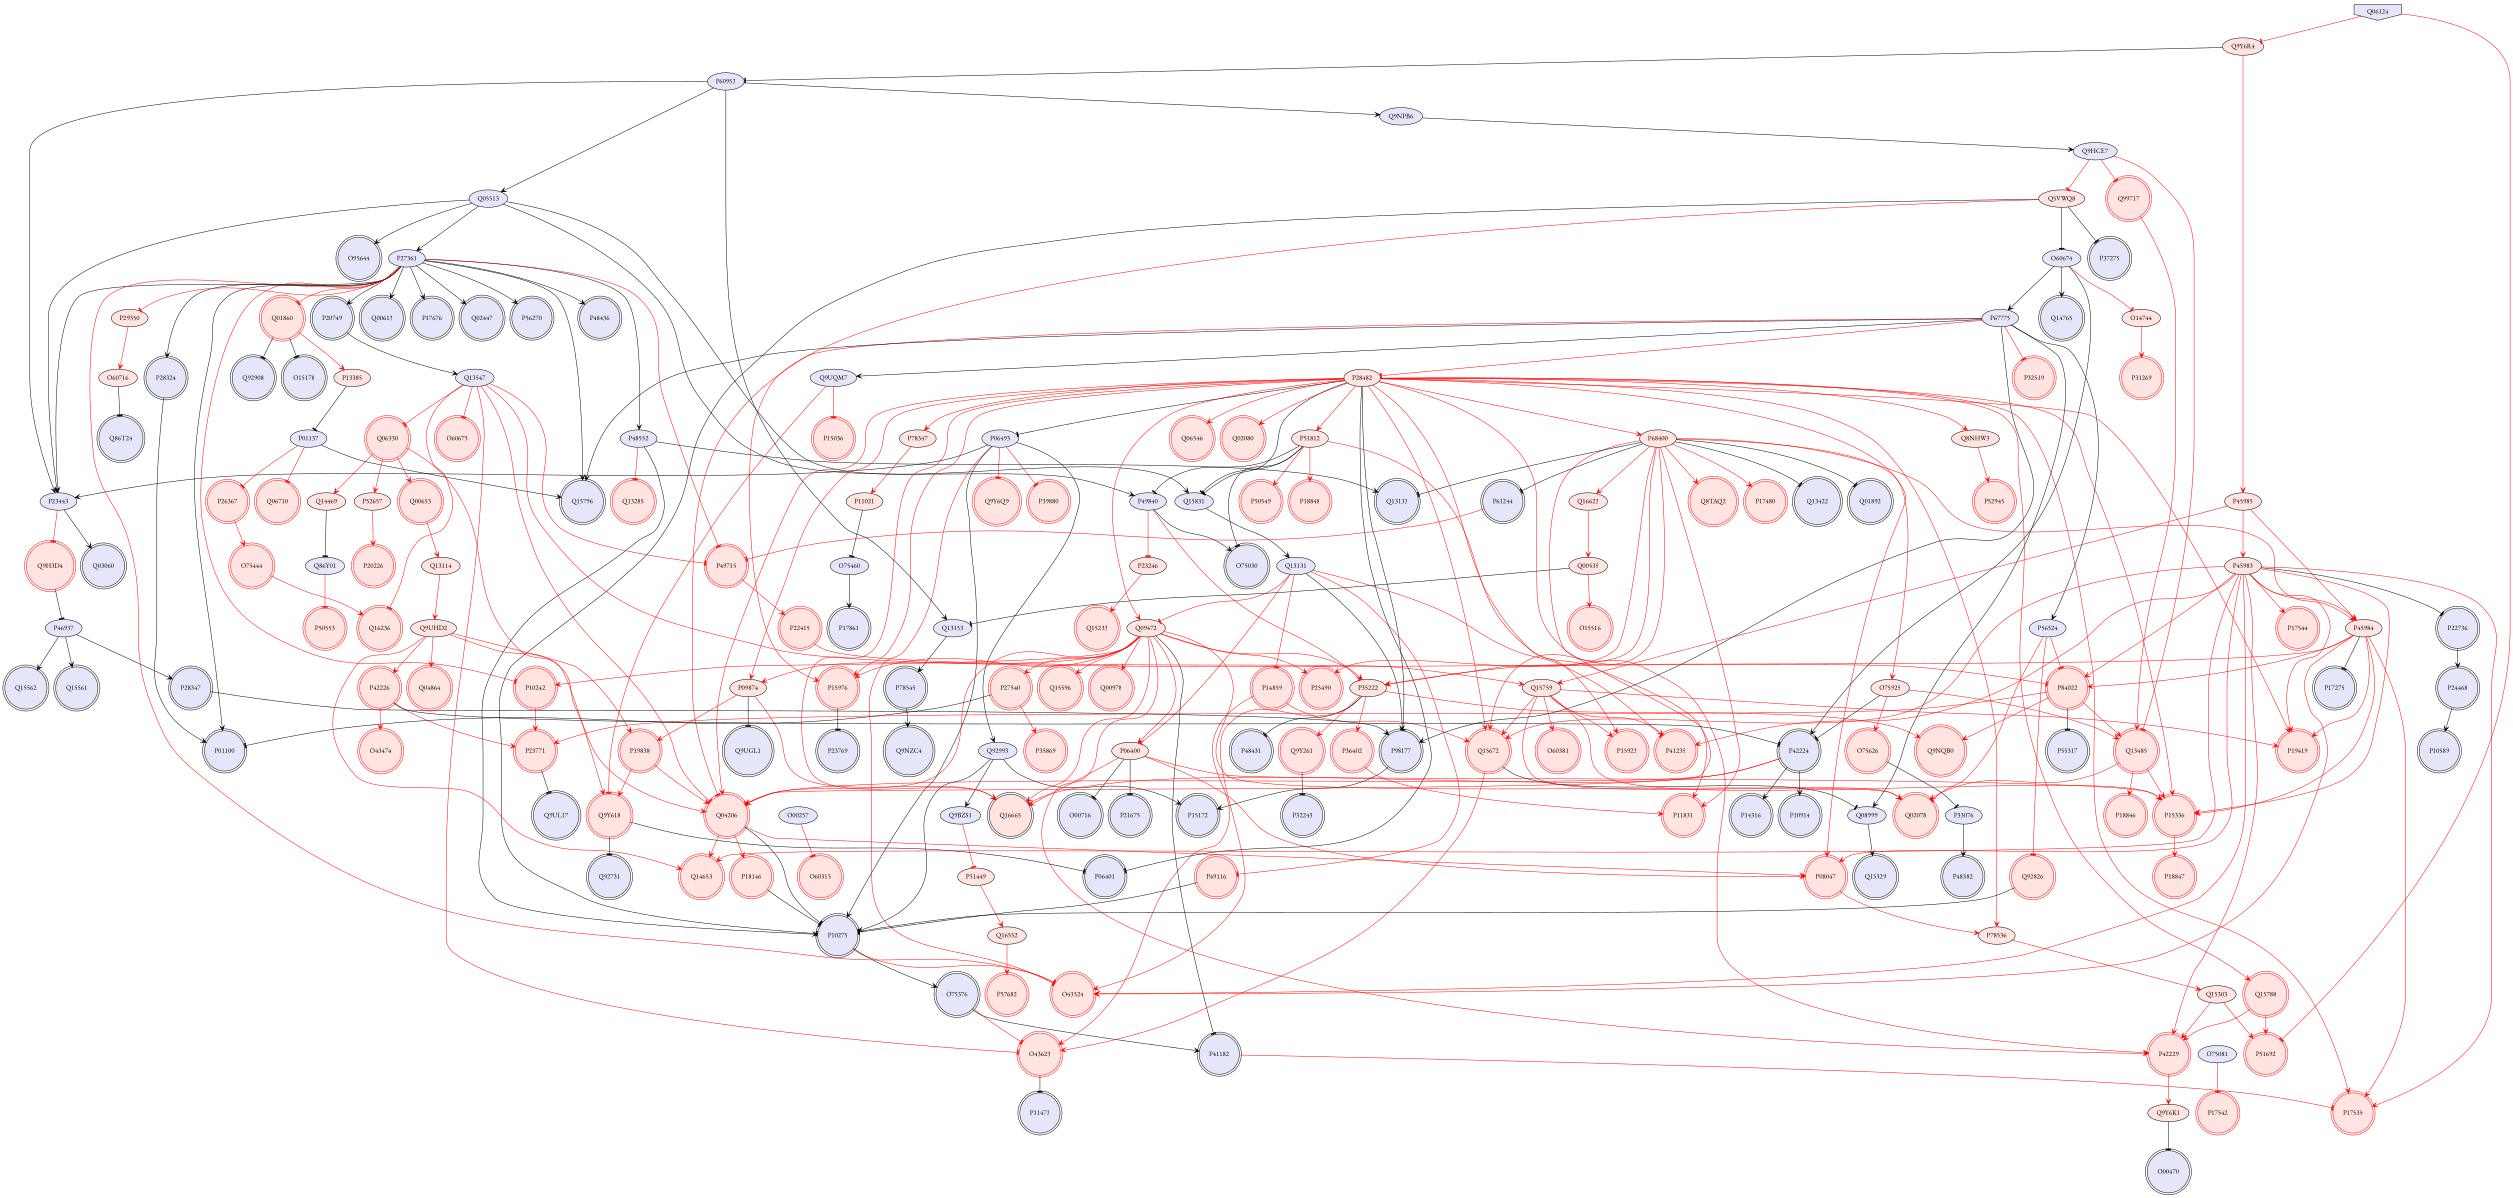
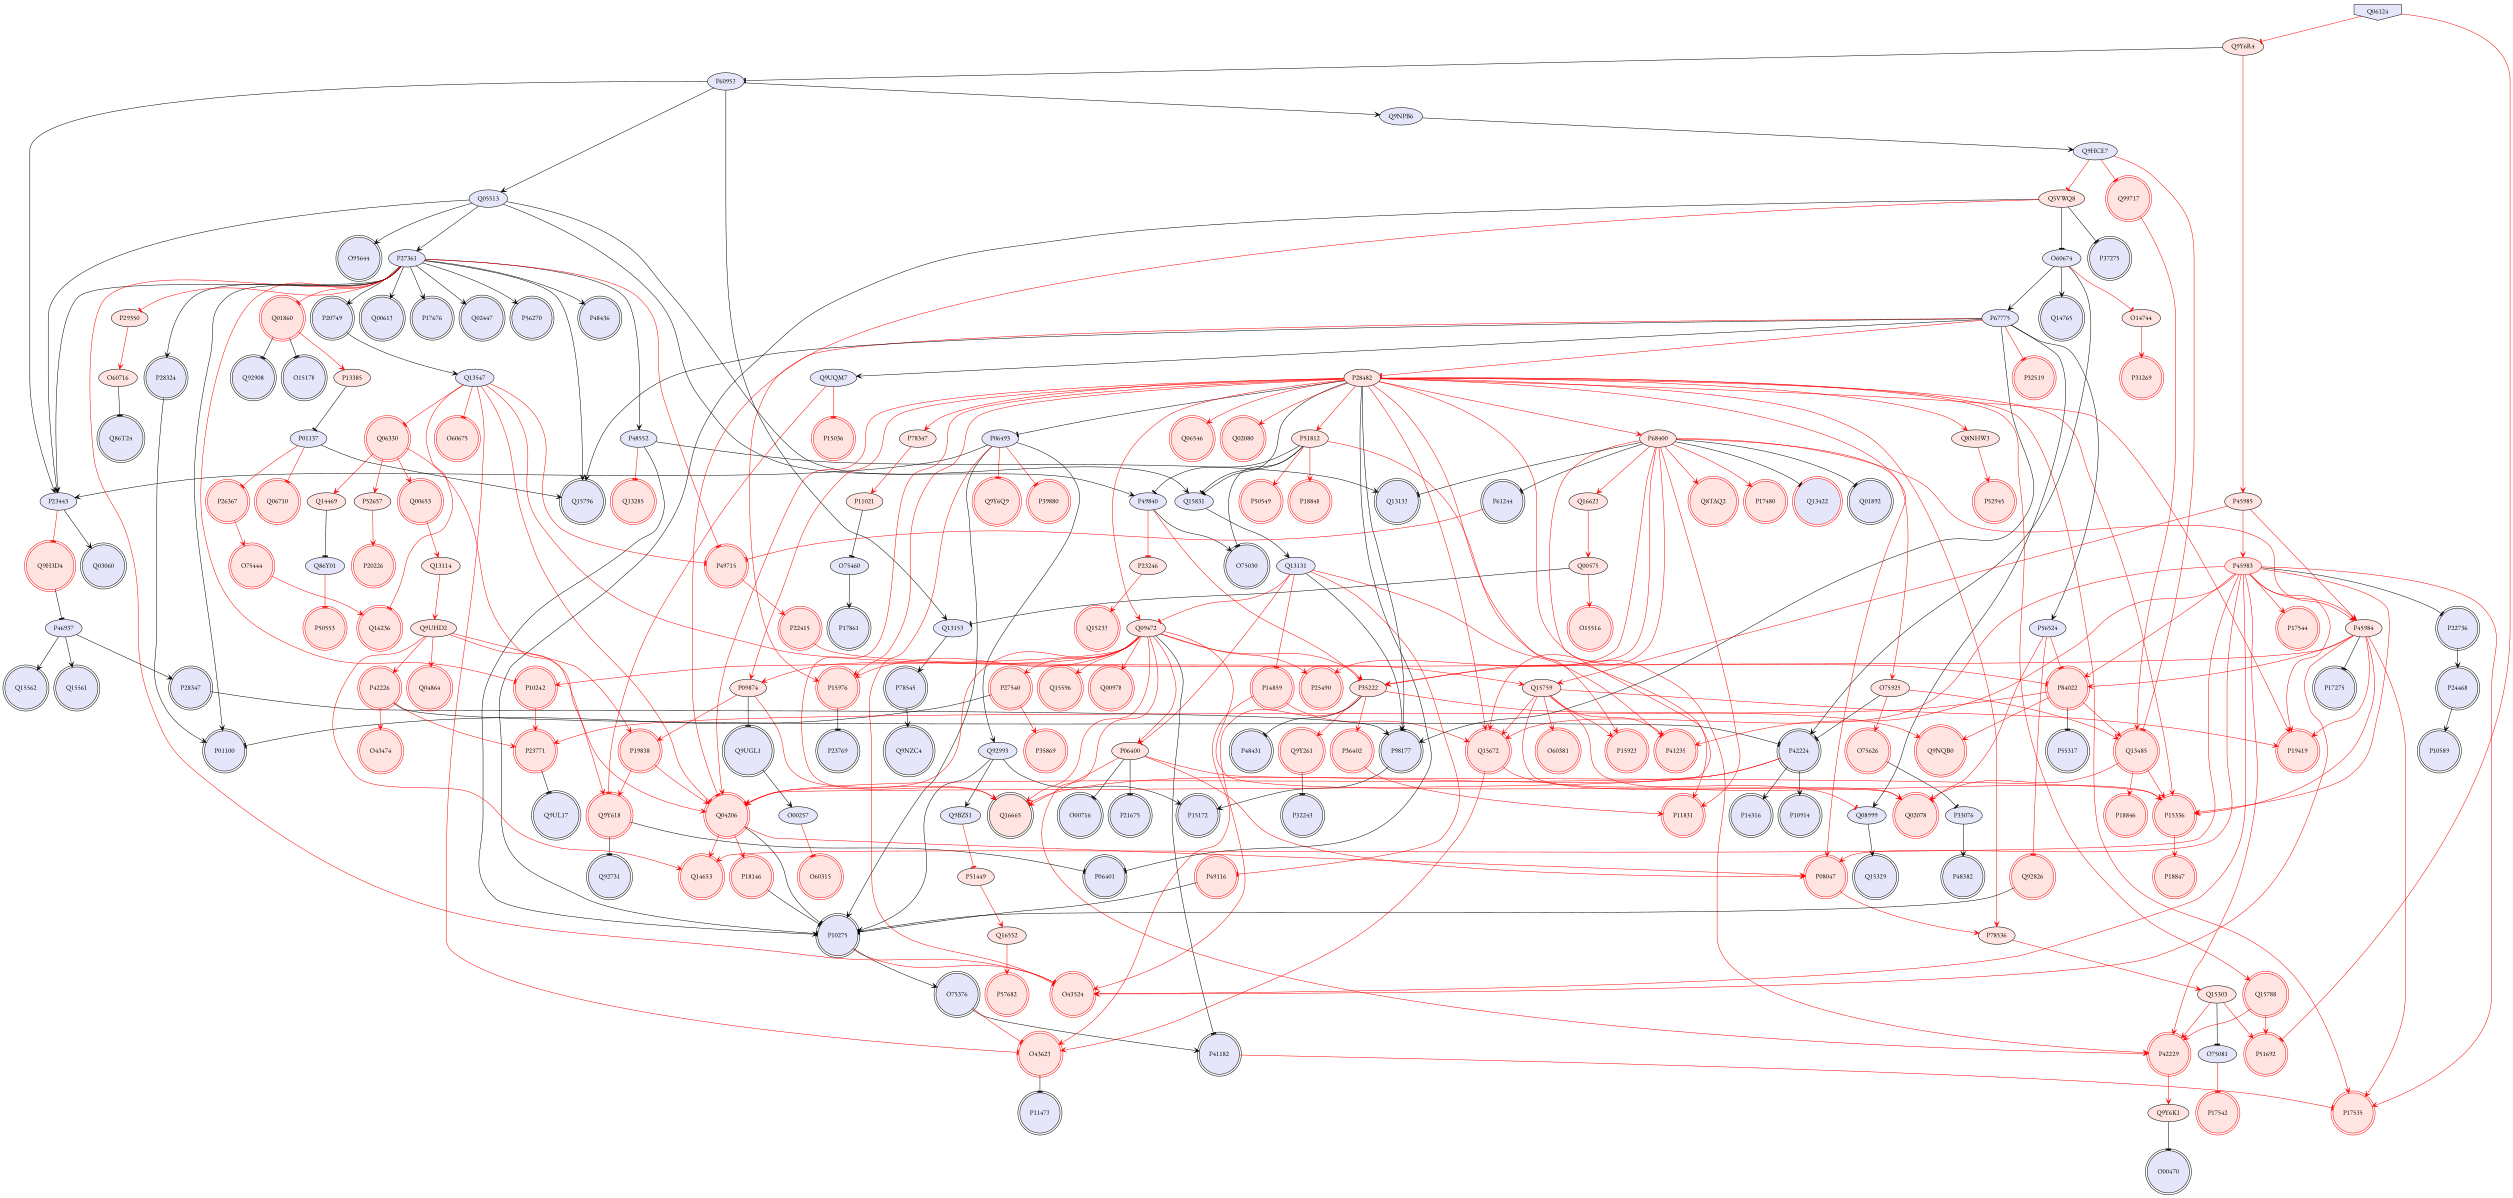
node "Q13422": color black -> red
node "Q00535": label "Q00535" -> "Q00575"
node "P45983": color black -> red
edge "Q15672" -> "Q08999": color black -> red
edge "Q9UGL1" -> "O00257": added
edge "Q15303" -> "O75081": added
